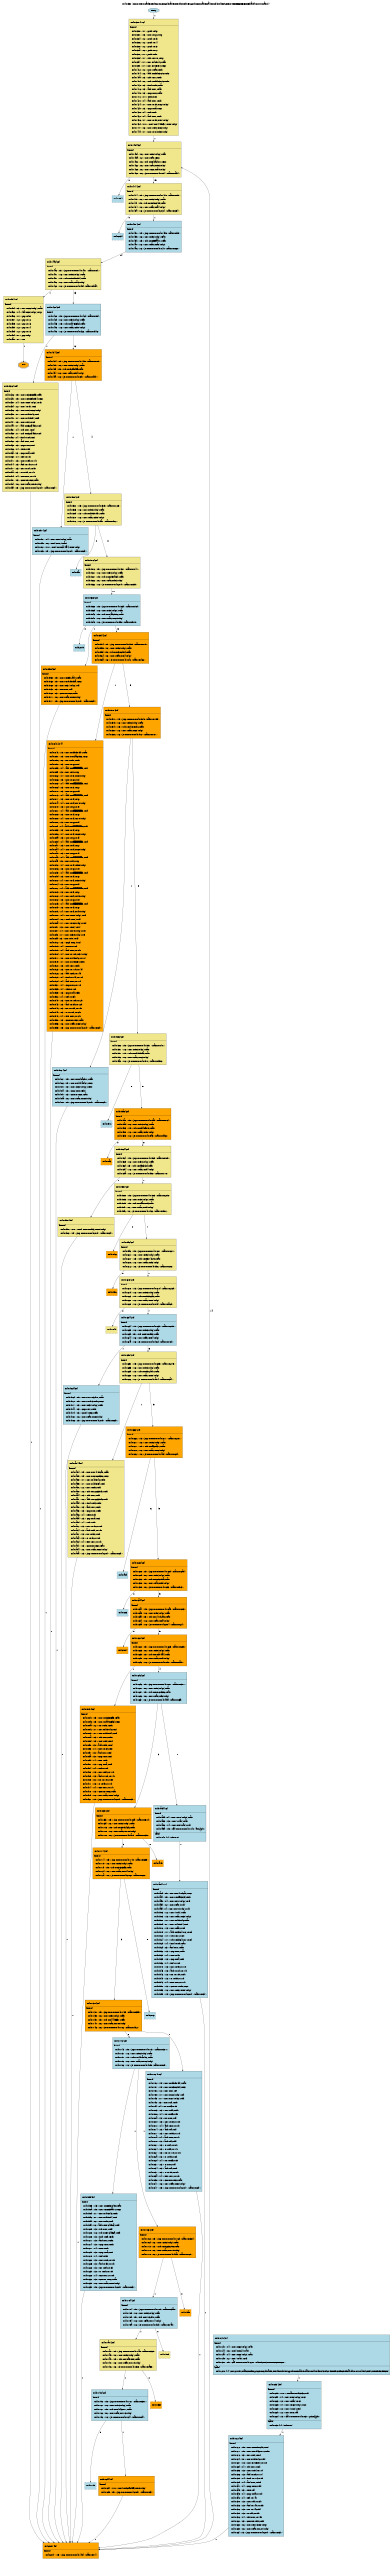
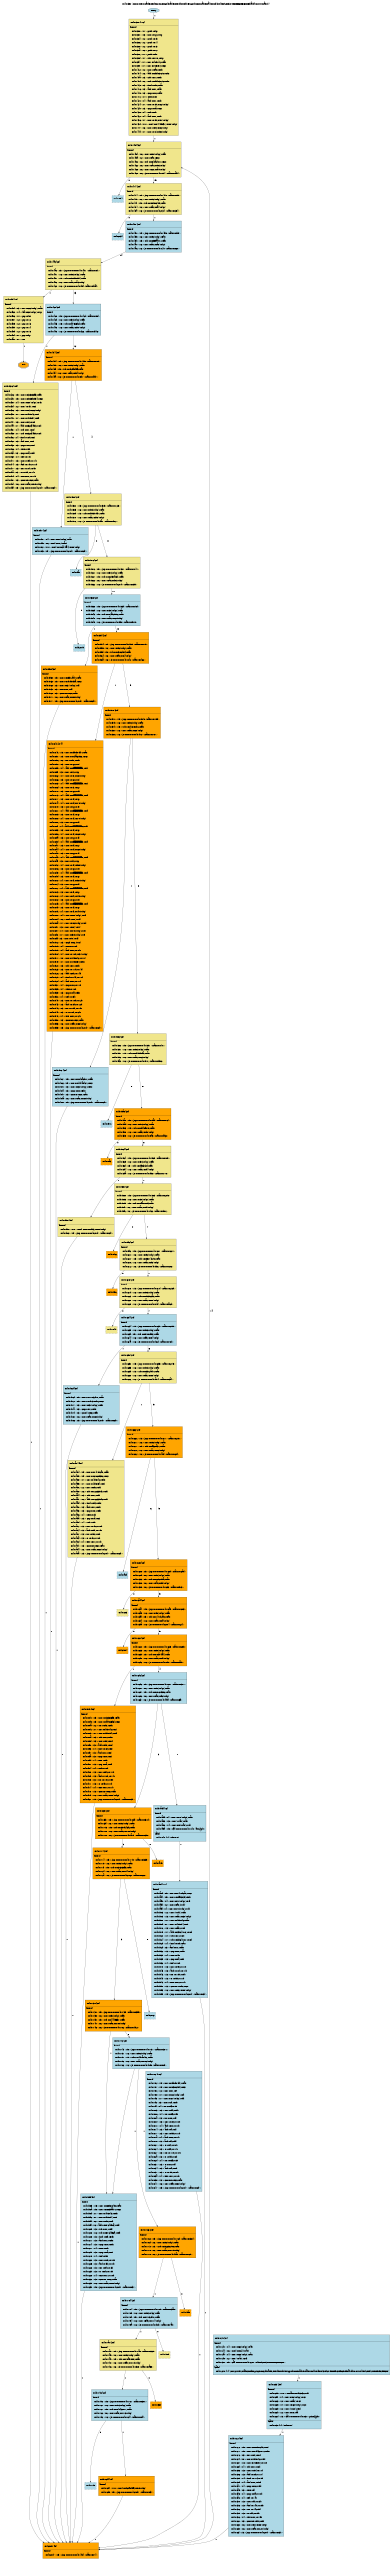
edge "0x401538 [28]" -> "0x40207b": now "0x40151c [28]" -> "0x40207b"
node "0x401ce3": fillcolor lightblue -> khaki
edge "0x401730 [28]" -> "0x4017e2 [106]": now "0x401730 [28]" -> "0x401be5 [91]"
